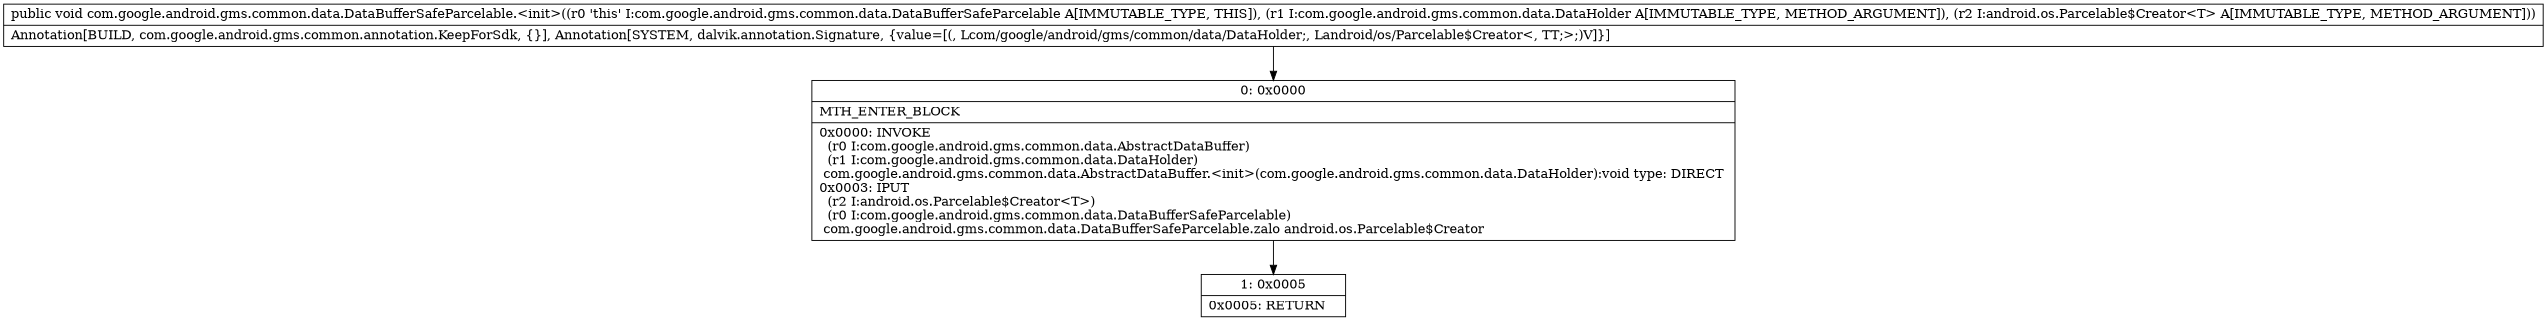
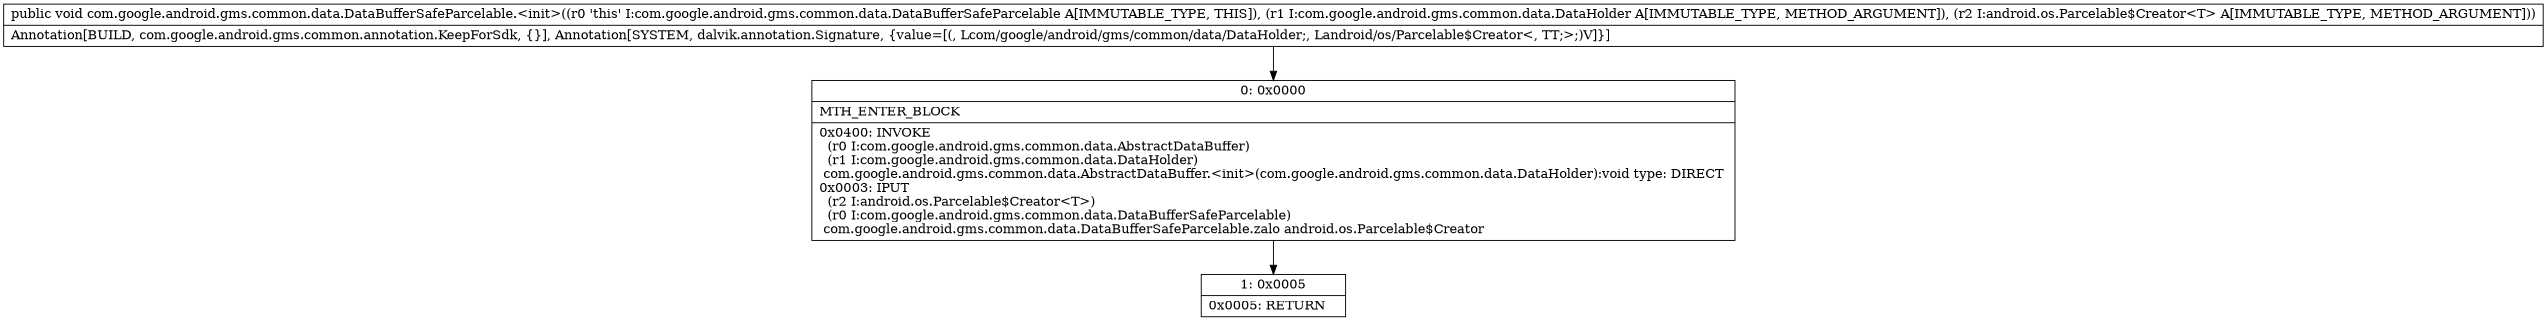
node "0: 0x0000": text "0x0000: INVOKE" -> "0x0400: INVOKE"
